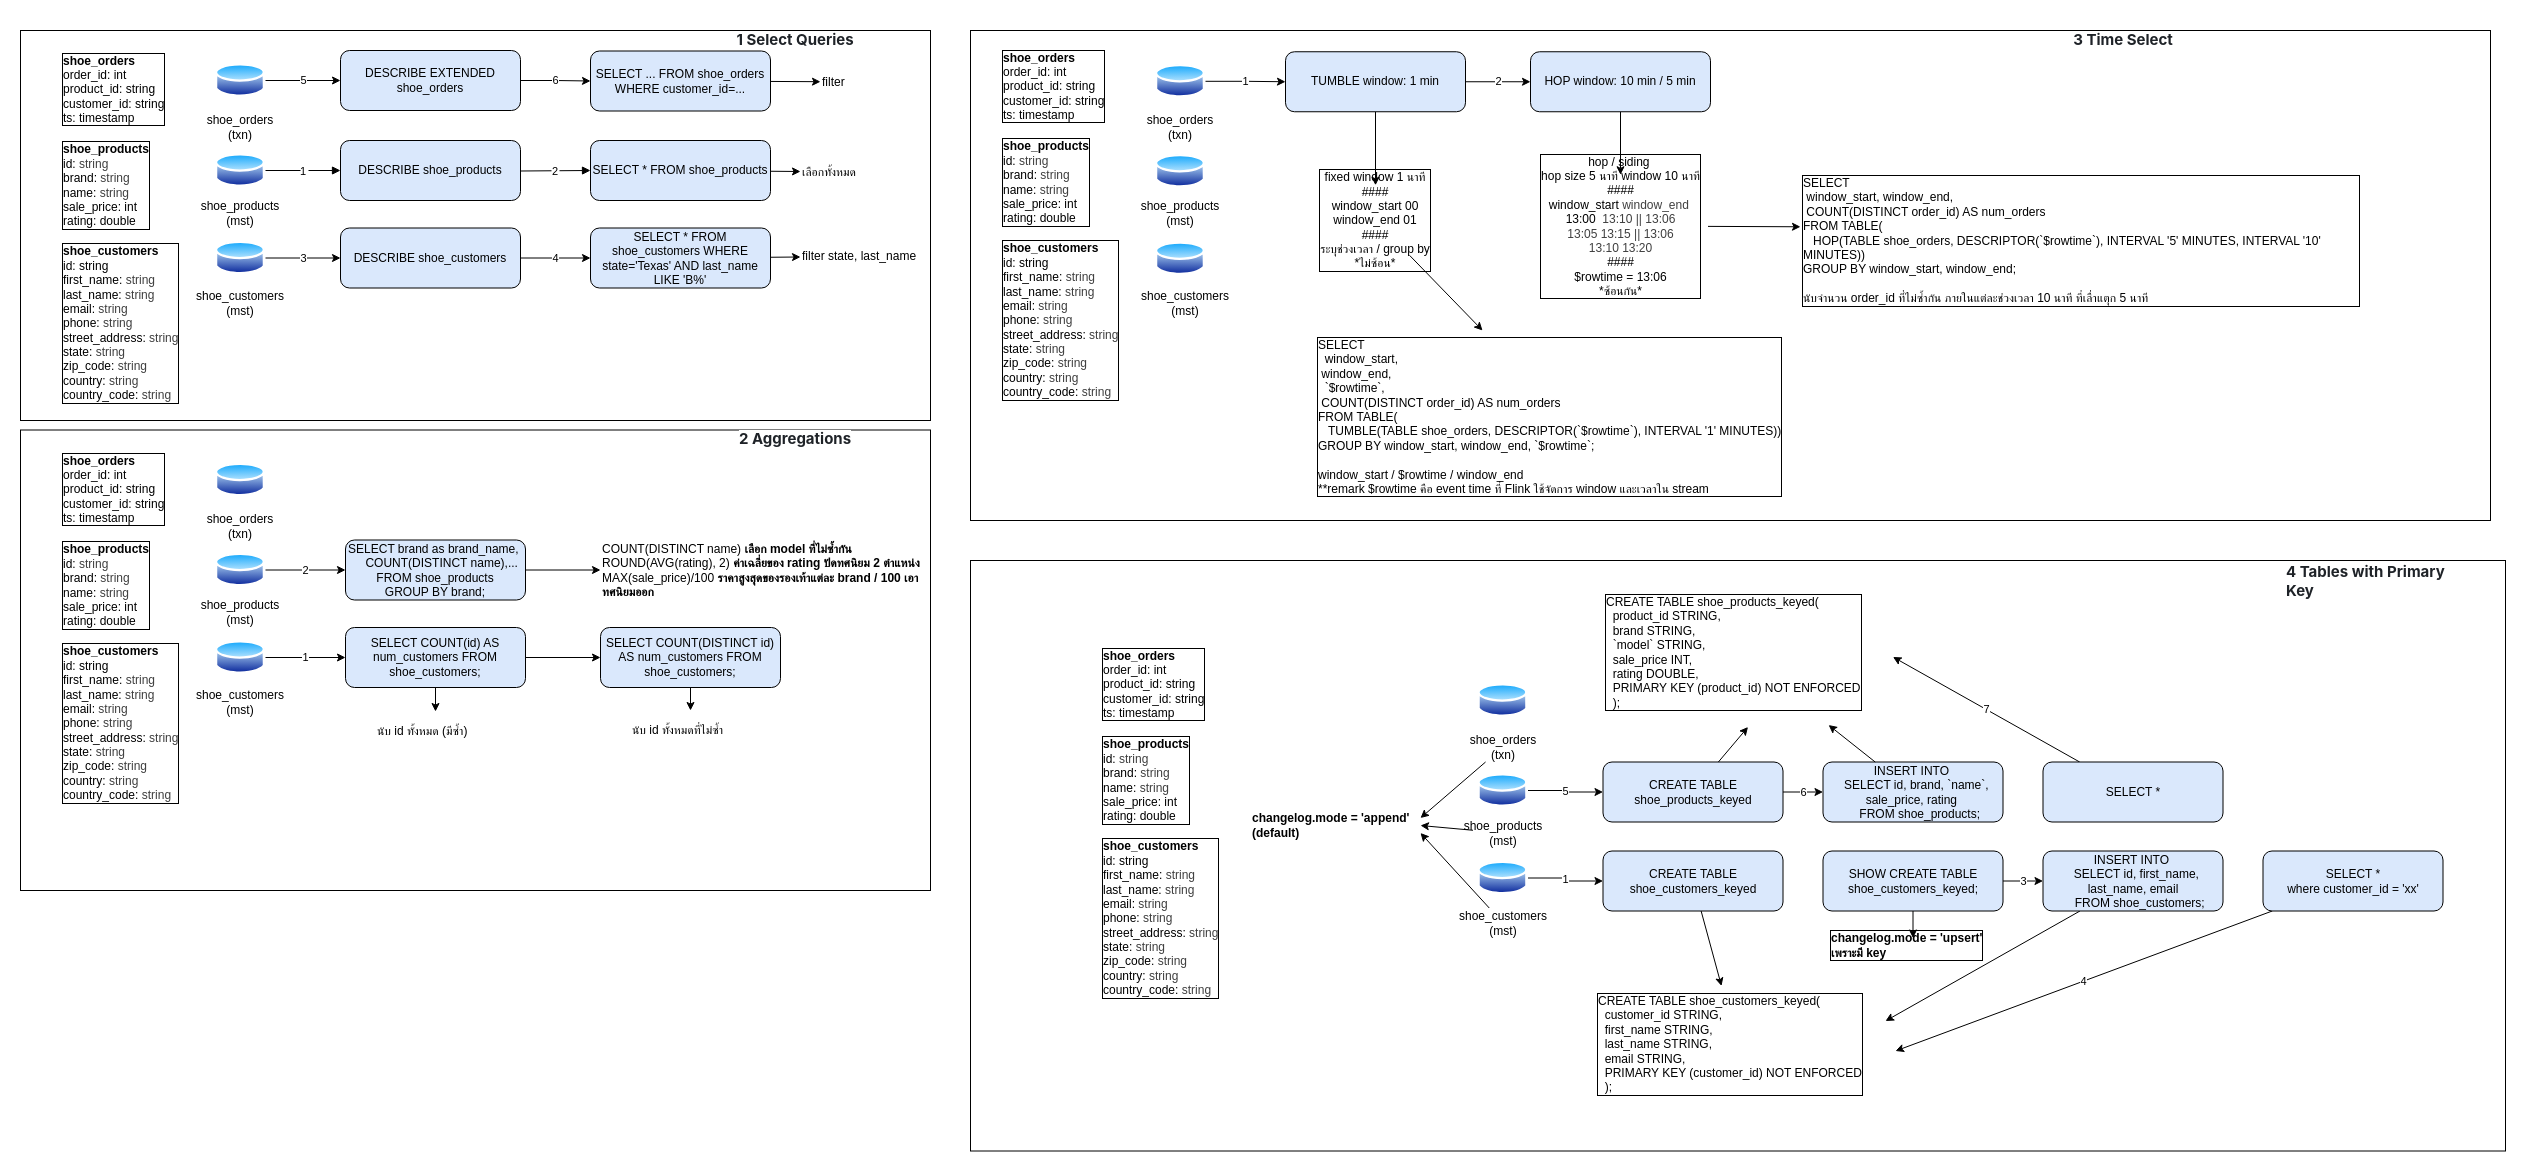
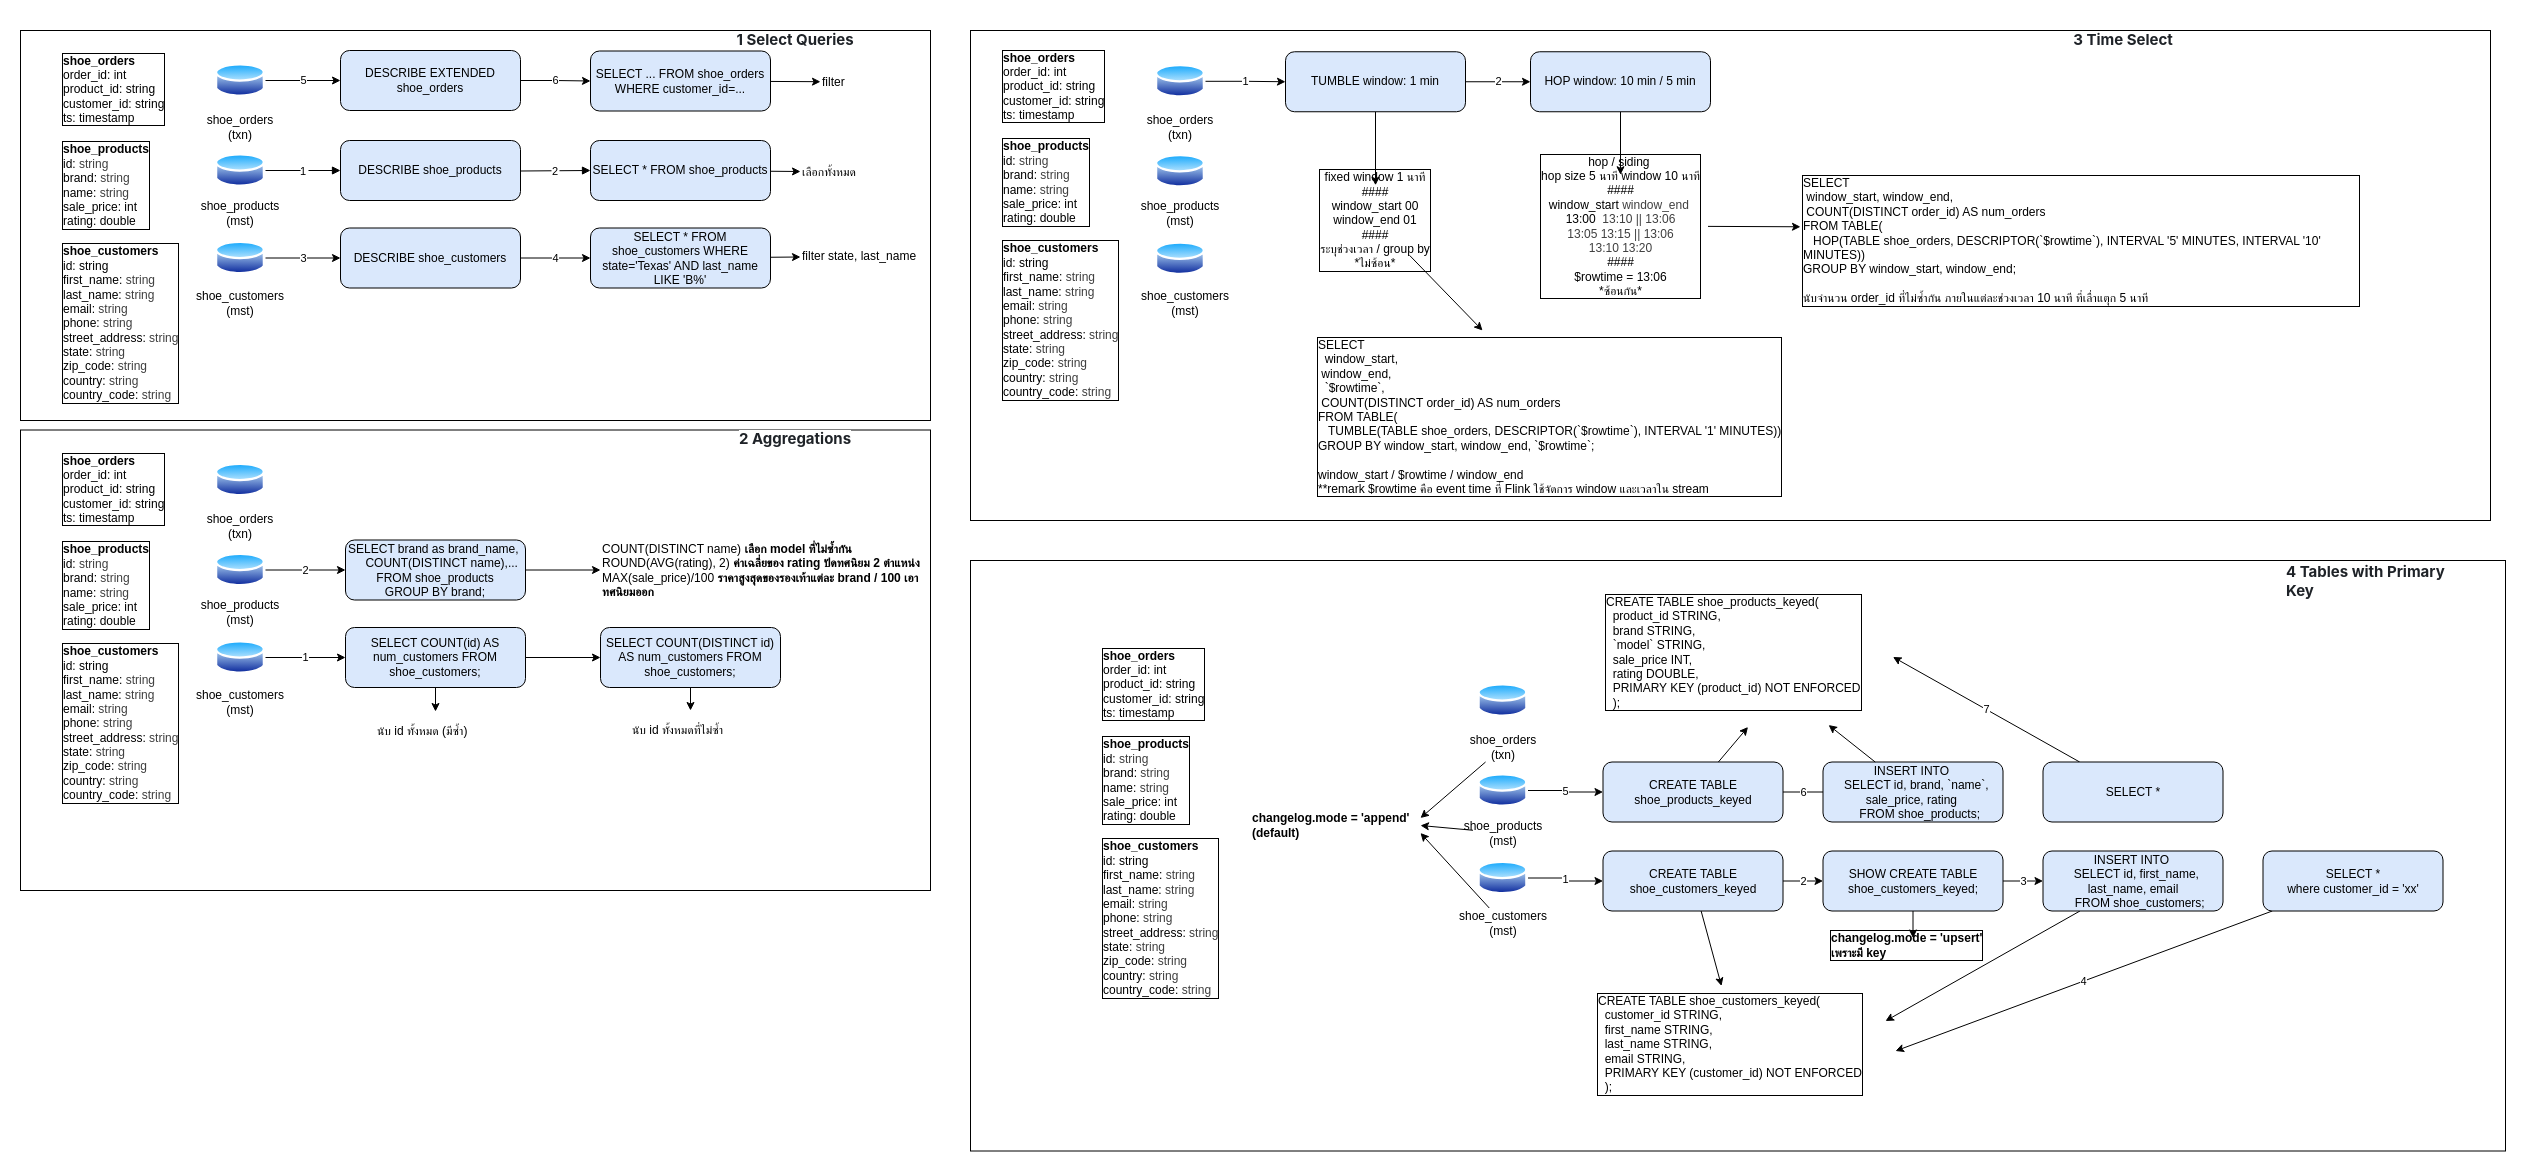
edge "CREATE TABLE shoe_products_keyed" -> "INSERT INTO SELECT id, brand, `name`, sale_price, rating FROM shoe_products;": arrowhead classic -> none
edge "CREATE TABLE shoe_customers_keyed" -> "SHOW CREATE TABLE shoe_customers_keyed;": added, label "2"
